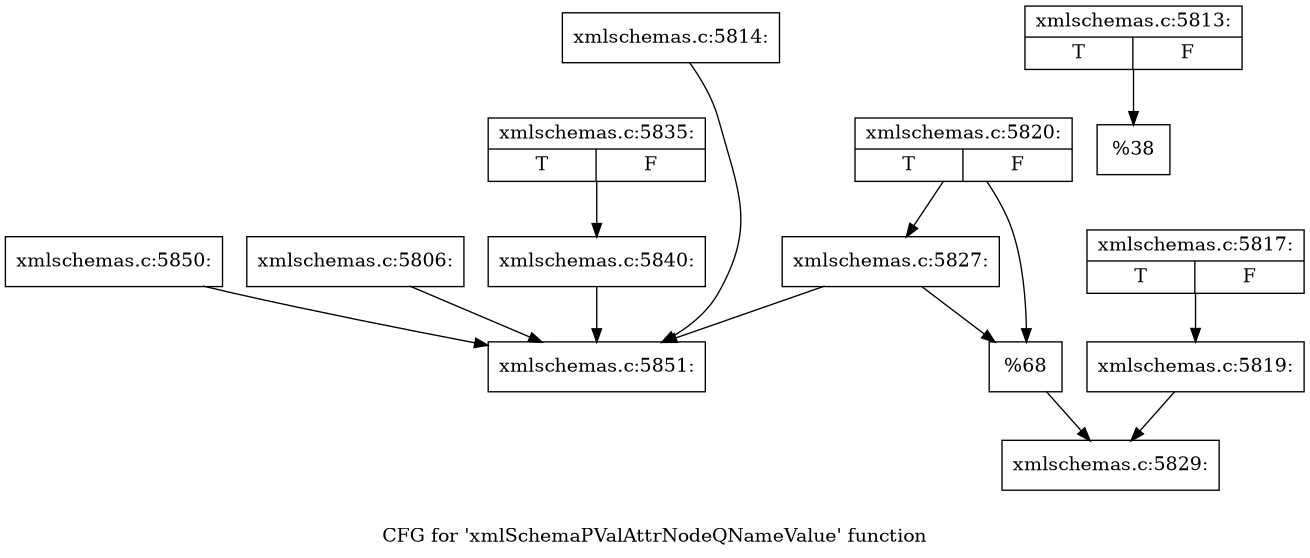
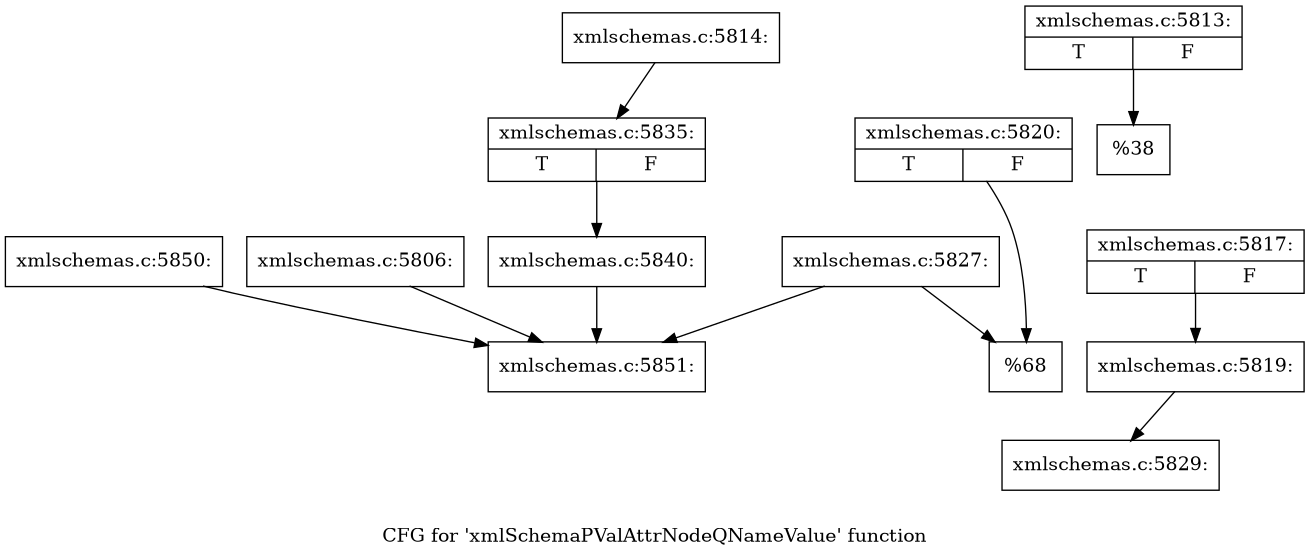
edge "xmlschemas.c:5820:" -> "xmlschemas.c:5827:": removed
edge "xmlschemas.c:5814:" -> "xmlschemas.c:5851:": now "xmlschemas.c:5814:" -> "xmlschemas.c:5835:"
edge "%68" -> "xmlschemas.c:5829:": removed
